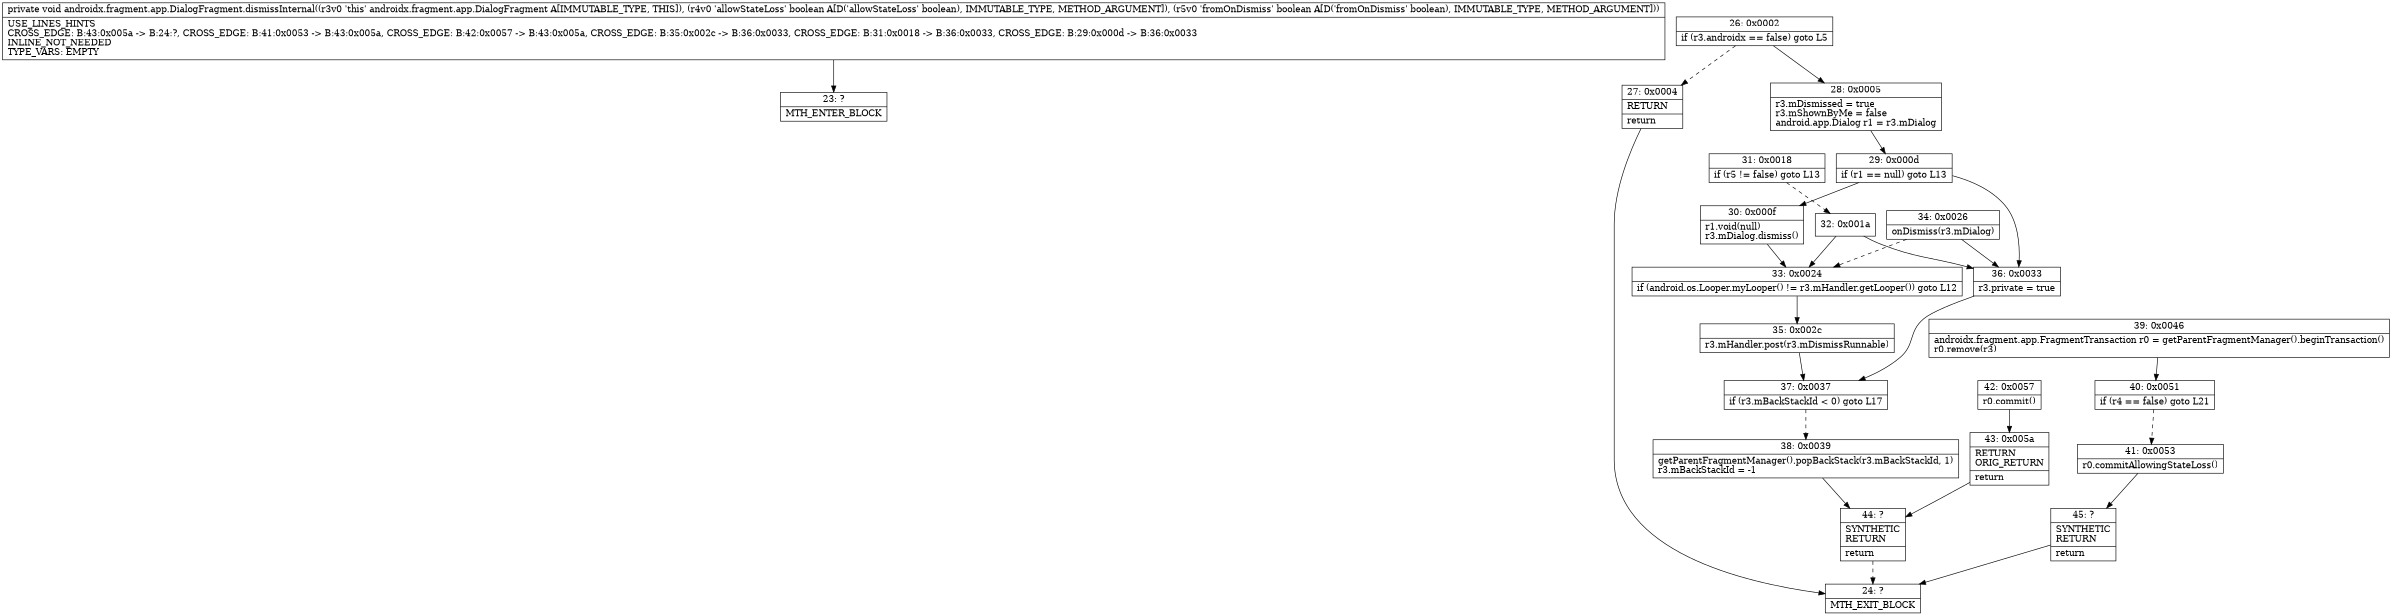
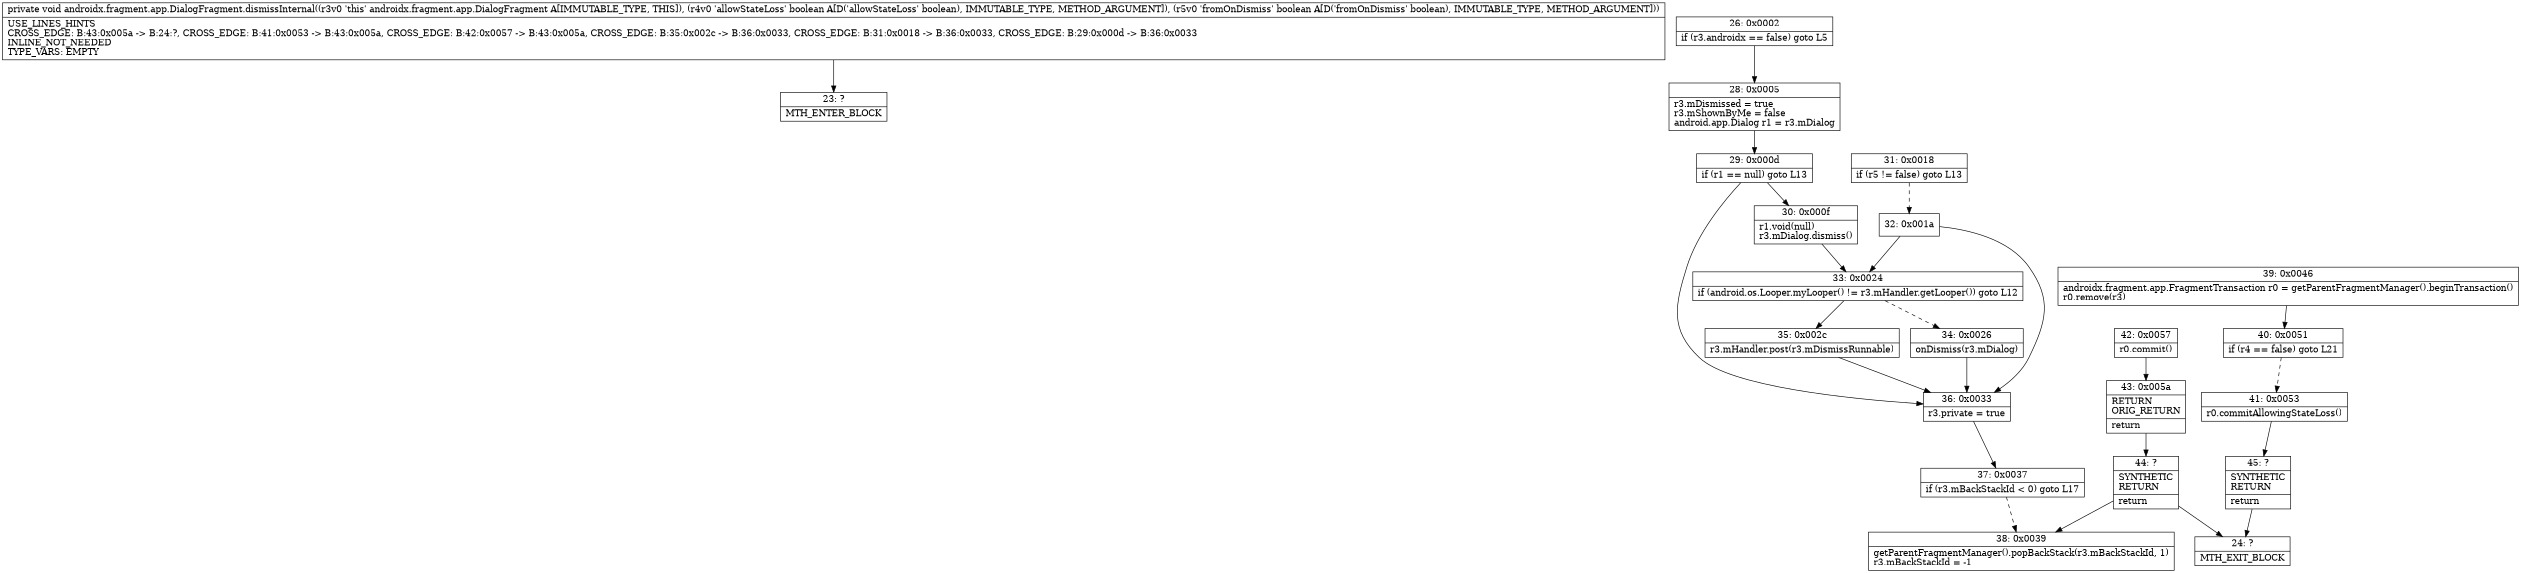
node "27: 0x0004": removed
edge "34: 0x0026" -> "33: 0x0024": reversed
edge "35: 0x002c" -> "37: 0x0037": now "35: 0x002c" -> "36: 0x0033"
edge "38: 0x0039" -> "44: ?": reversed
edge "44: ?" -> "24: ?": style dashed -> solid
